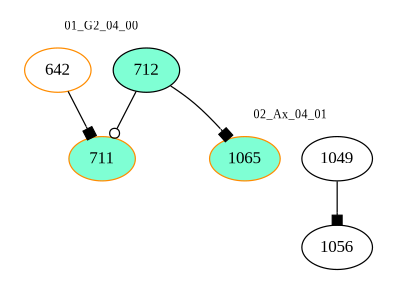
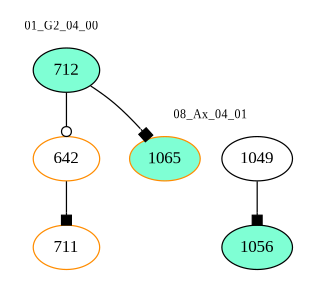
edge "712" -> "711": now "712" -> "642"
cluster "02_Ax_04_01": label "02_Ax_04_01" -> "08_Ax_04_01"
node "711": fillcolor aquamarine -> white
node "1056": fillcolor white -> aquamarine
